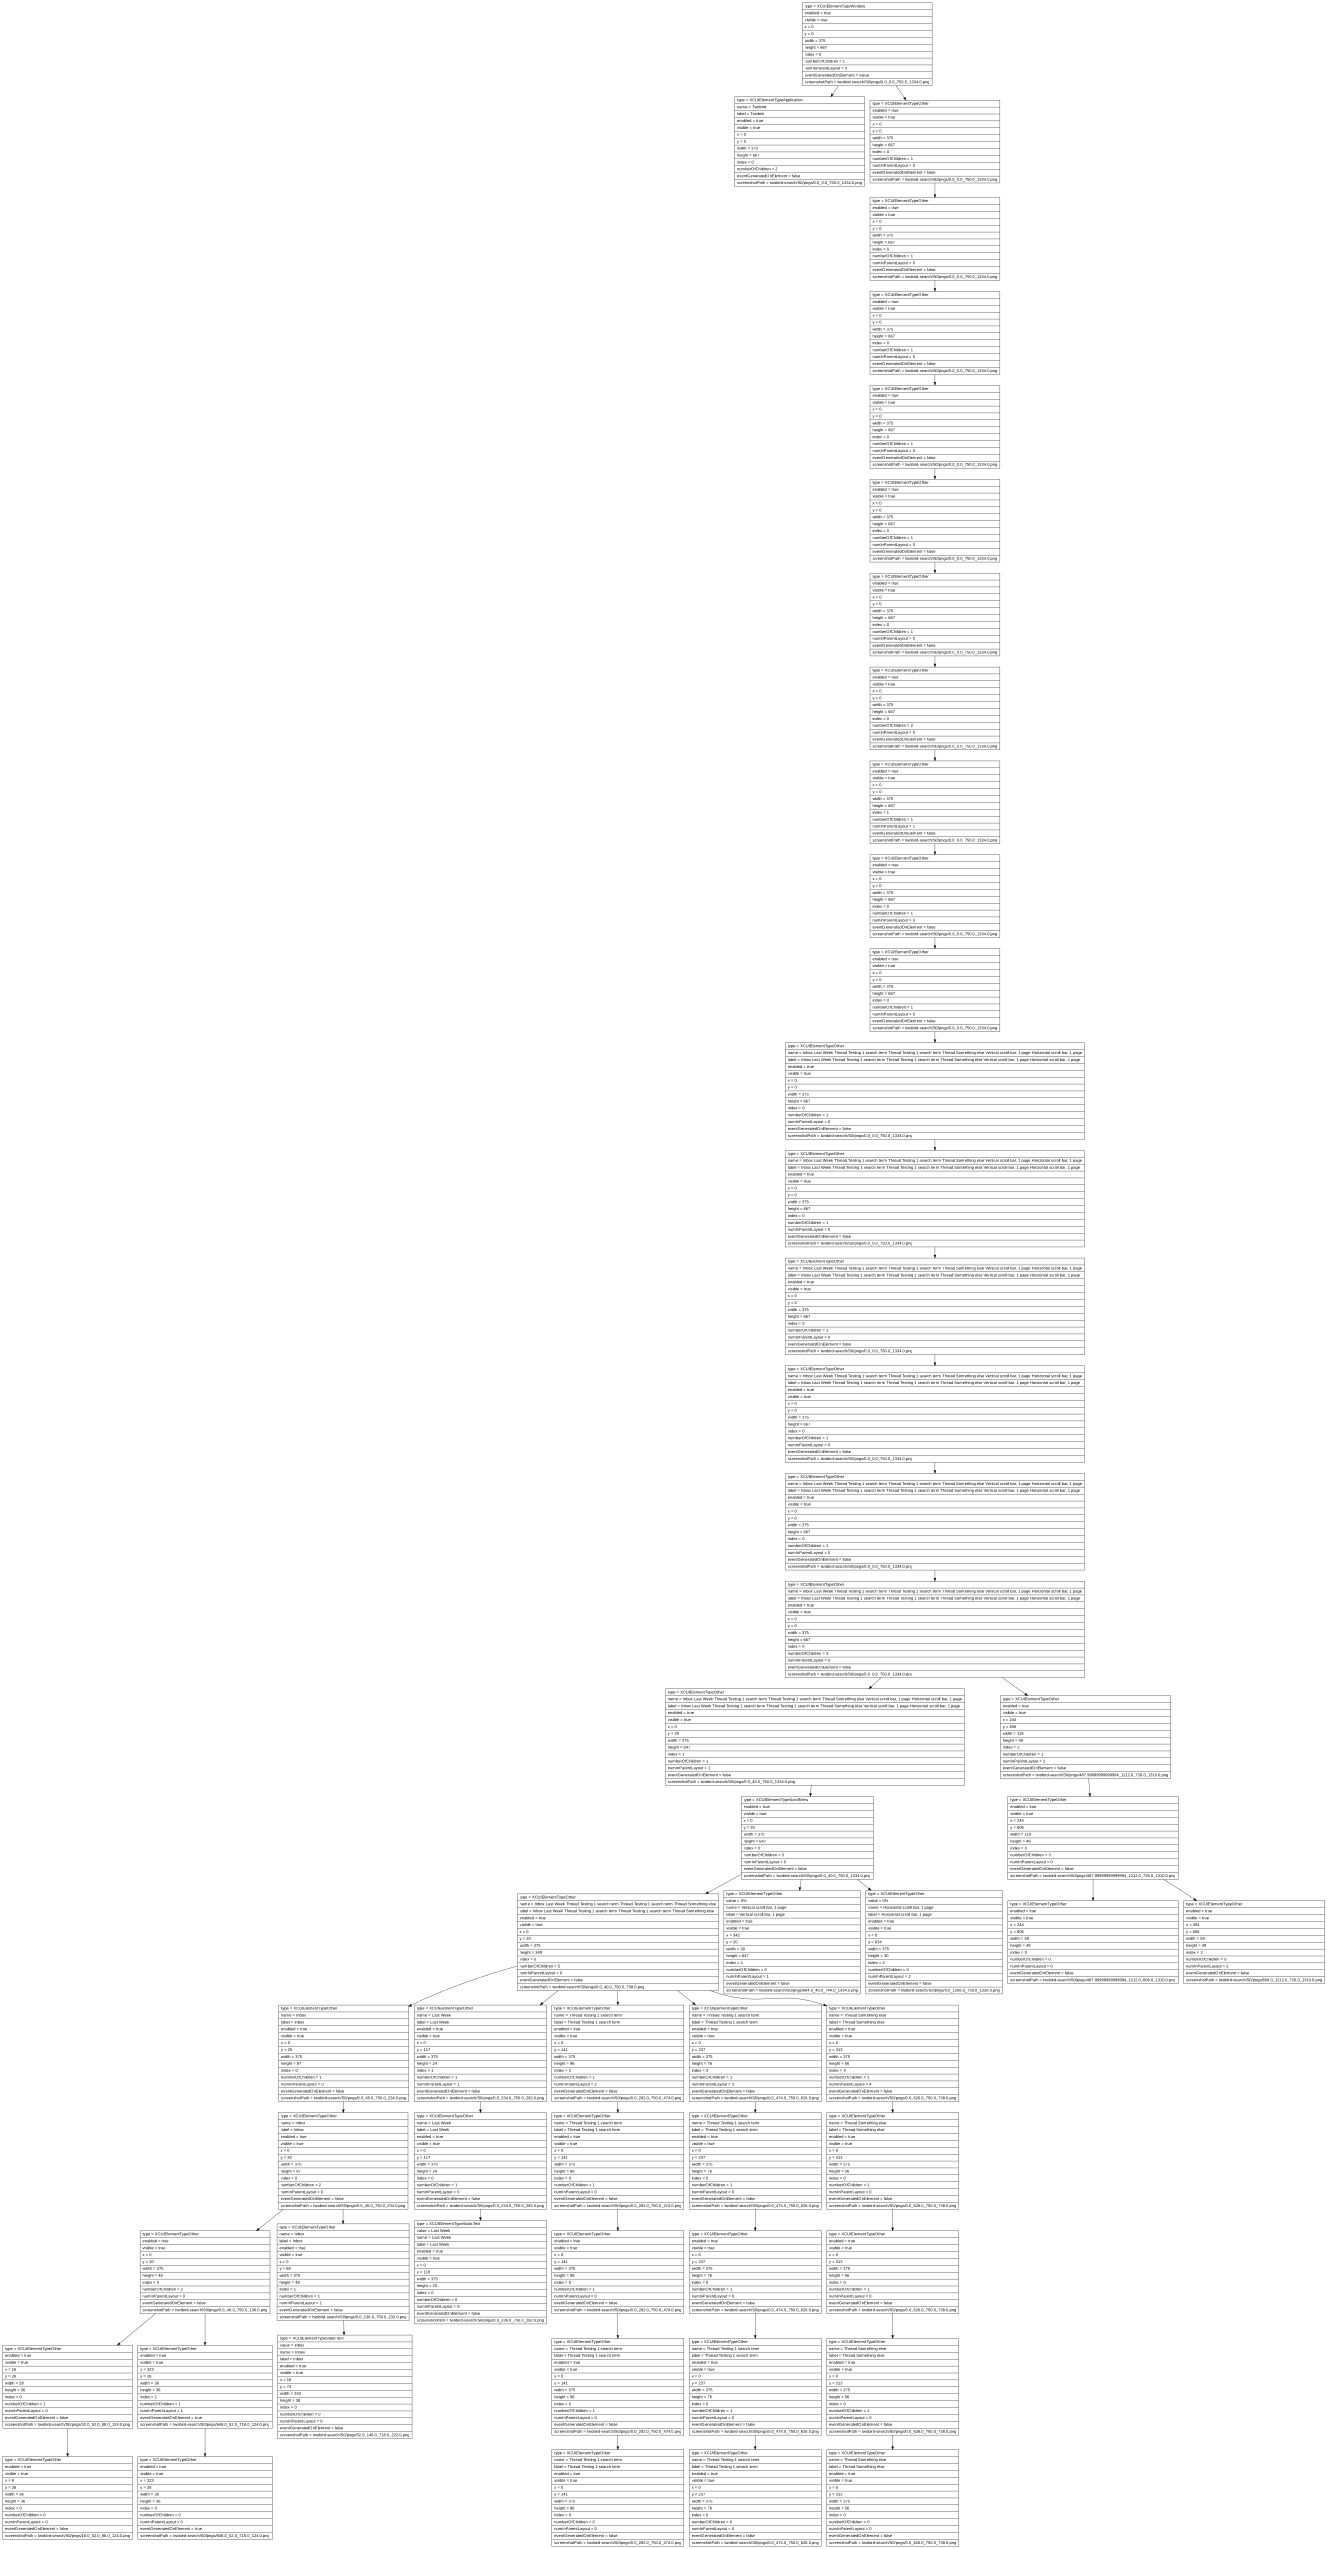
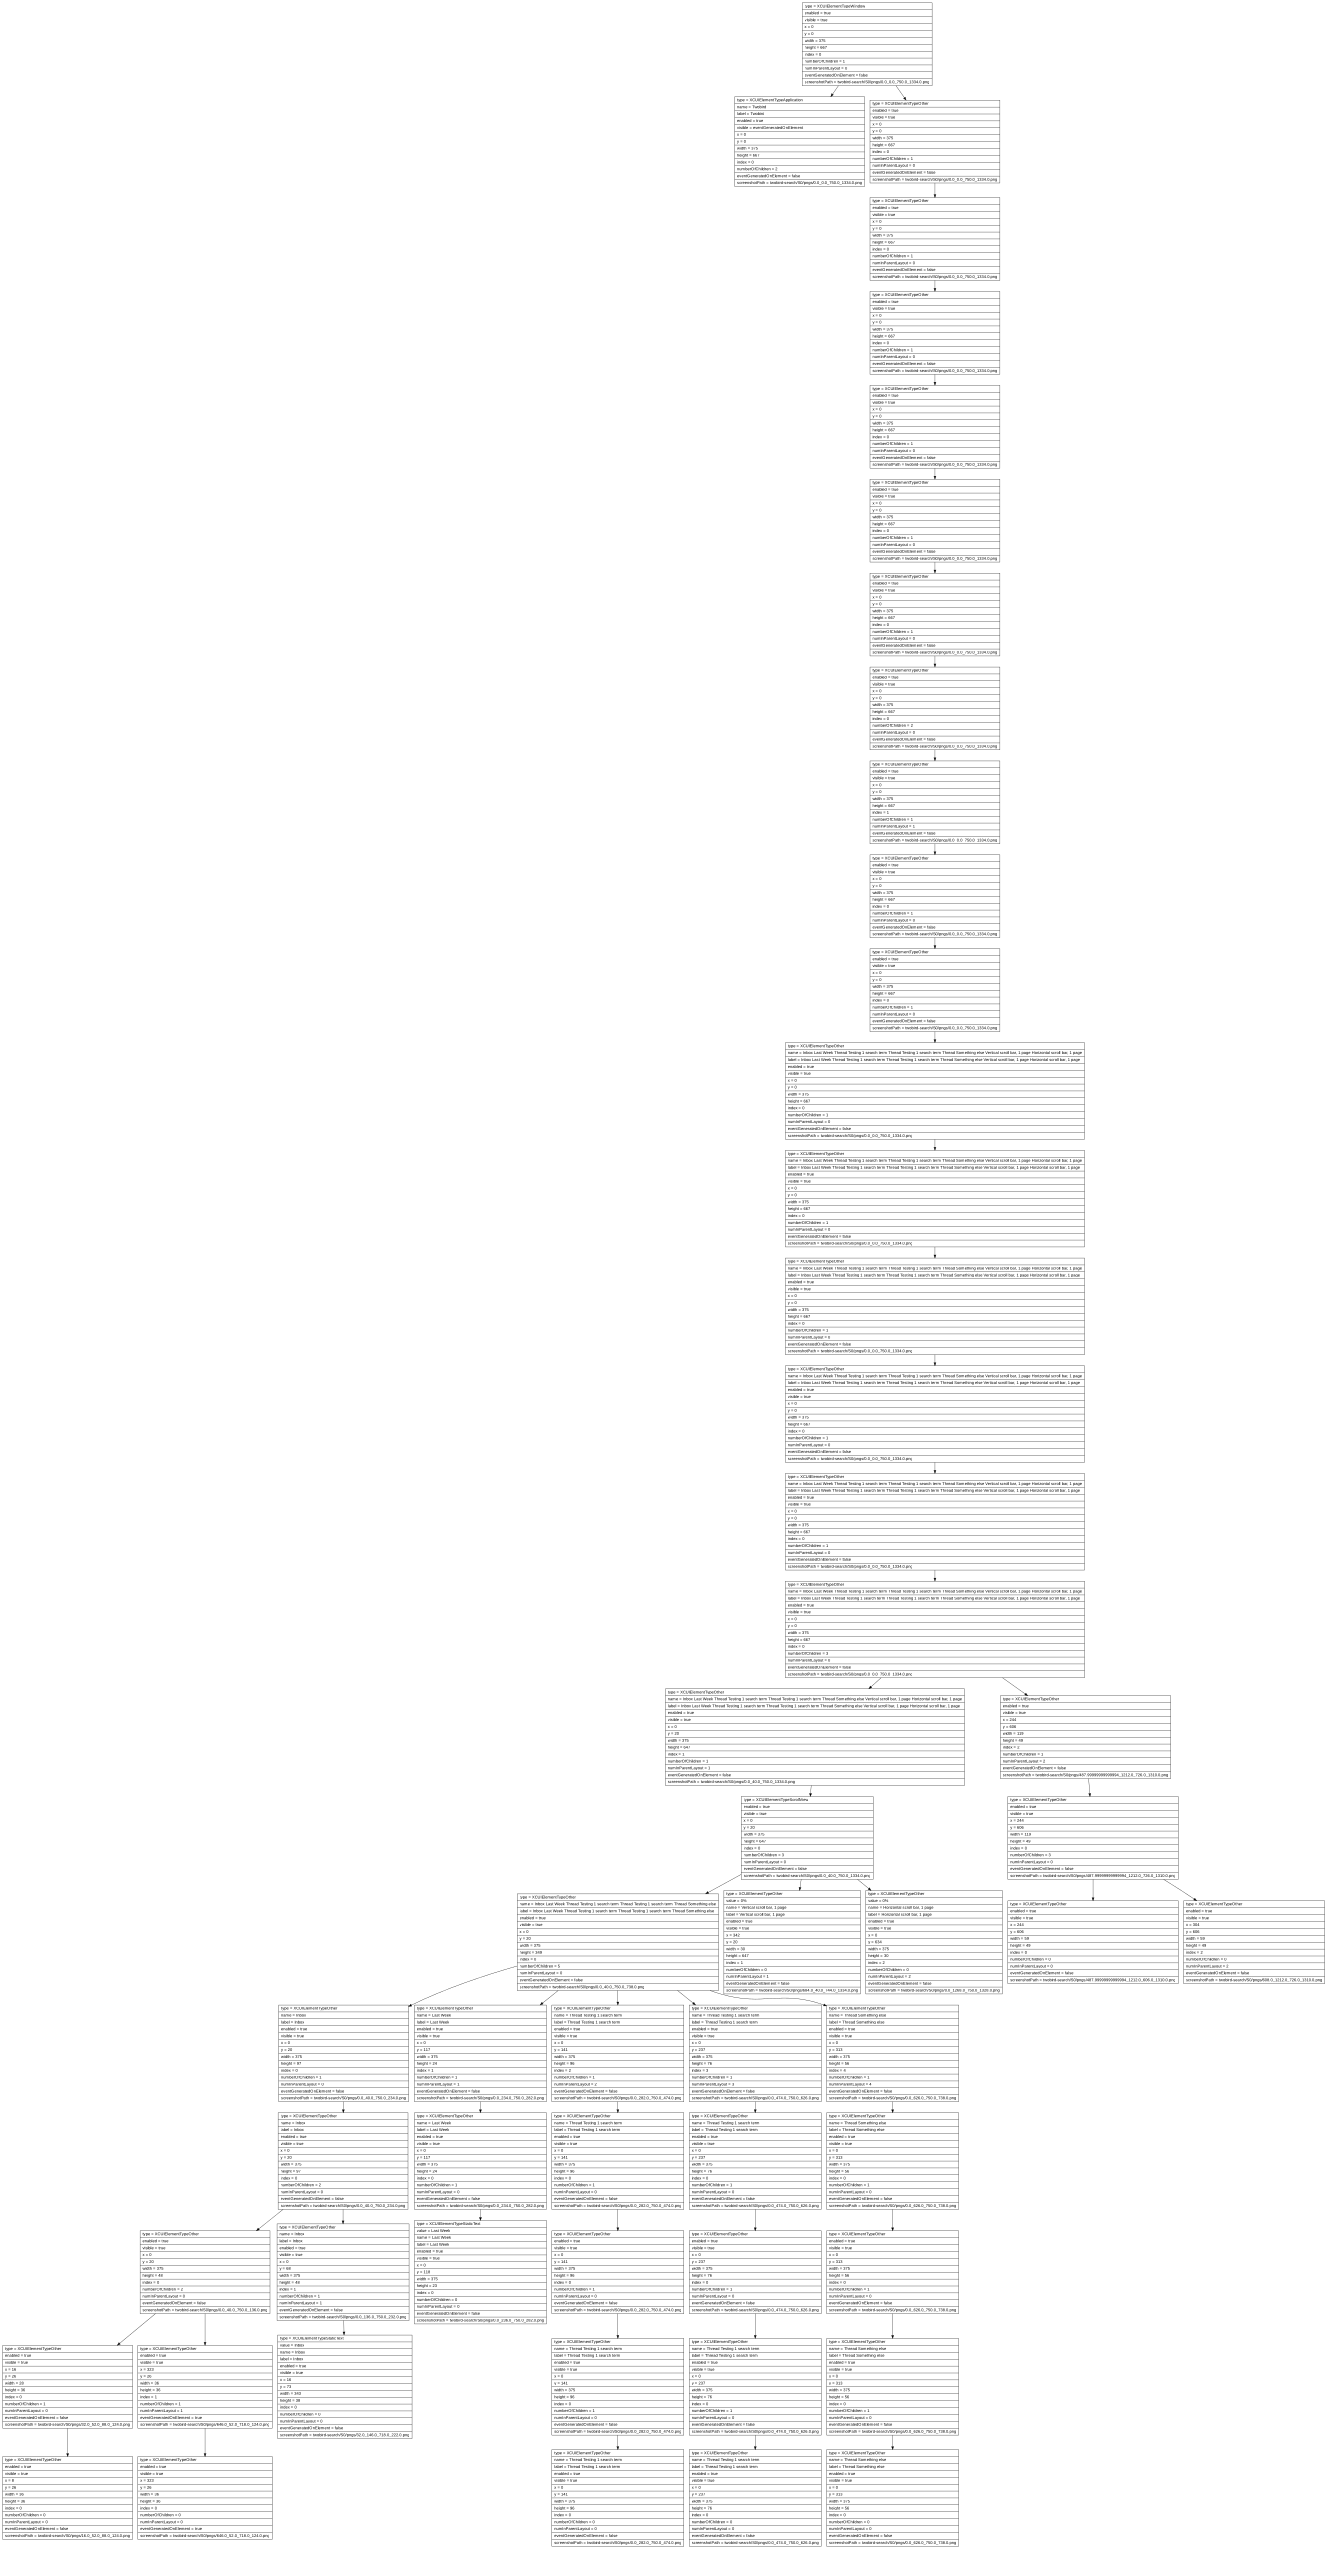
node "type = XCUIElementTypeWindow": text "eventGeneratedOnElement = value" -> "eventGeneratedOnElement = false"
node "type = XCUIElementTypeApplication": text "visible = true" -> "visible = eventGeneratedOnElement"
